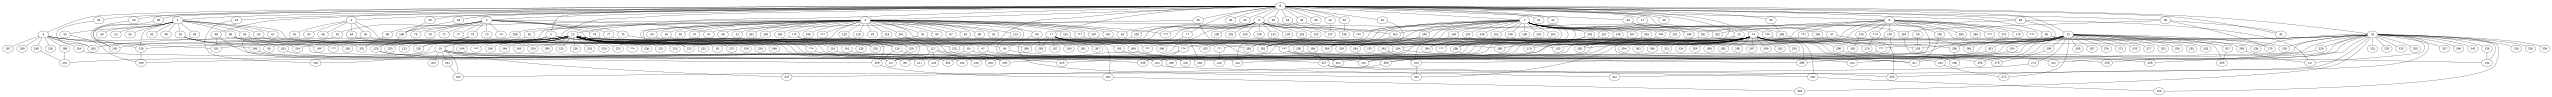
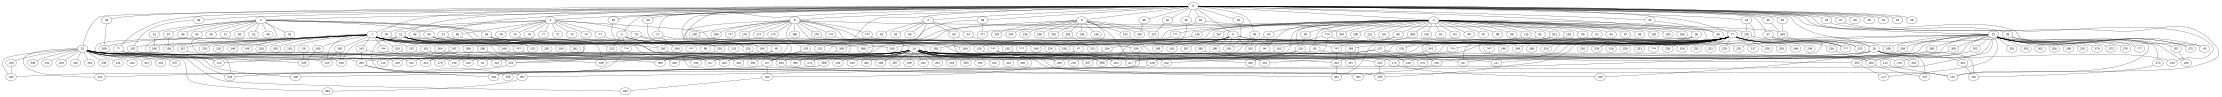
node "67": removed
edge "320" -- "327": now "15" -- "327"
node "313": added
